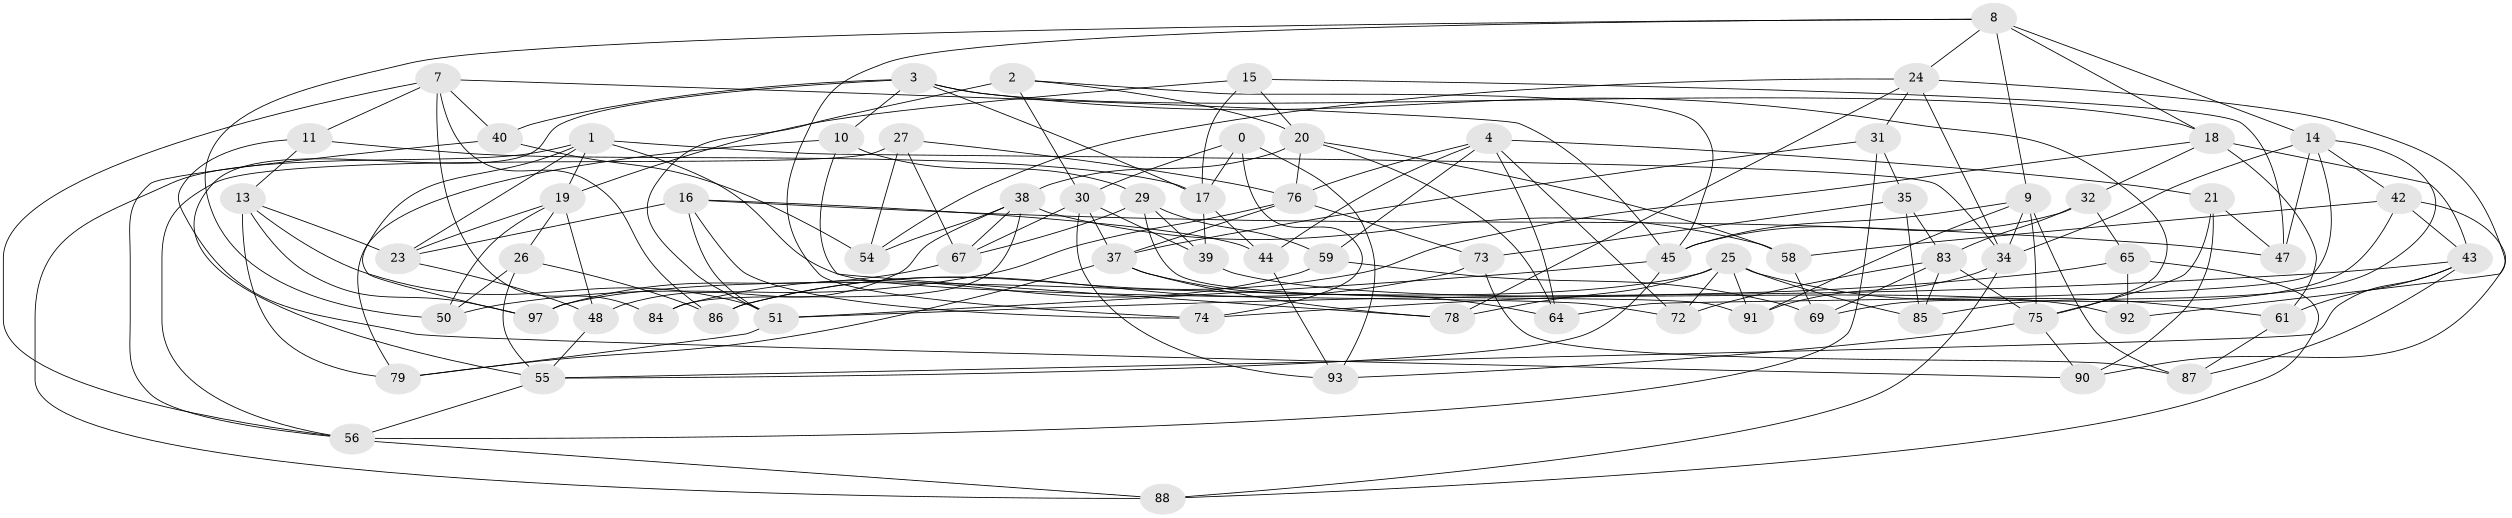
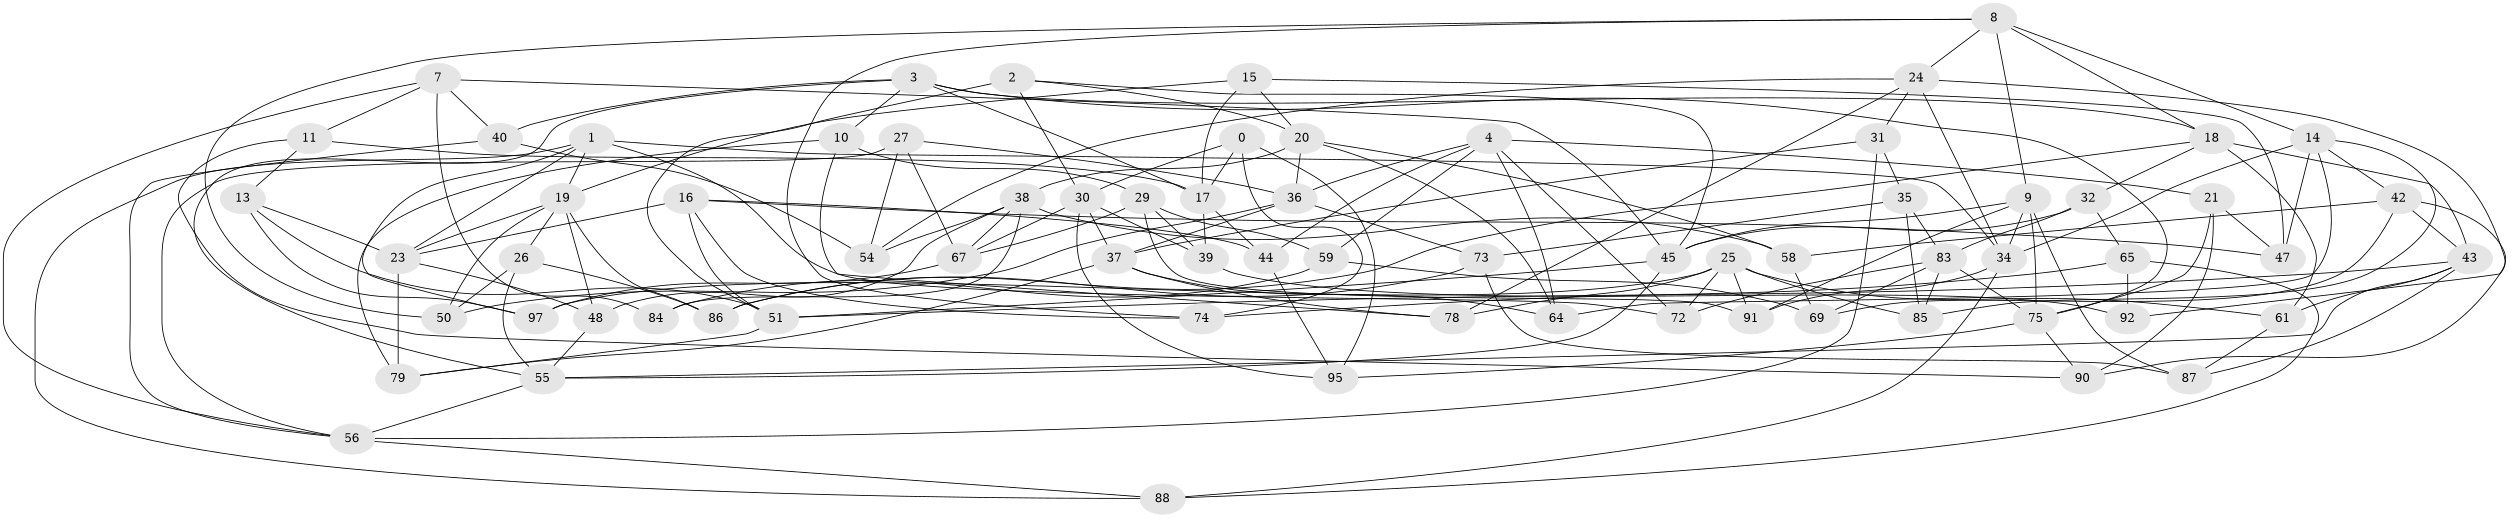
edge "7" -- "86": now "19" -- "86"
node "76": label "76" -> "36"
edge "13" -- "79": now "23" -- "79"
node "93": label "93" -> "95"
